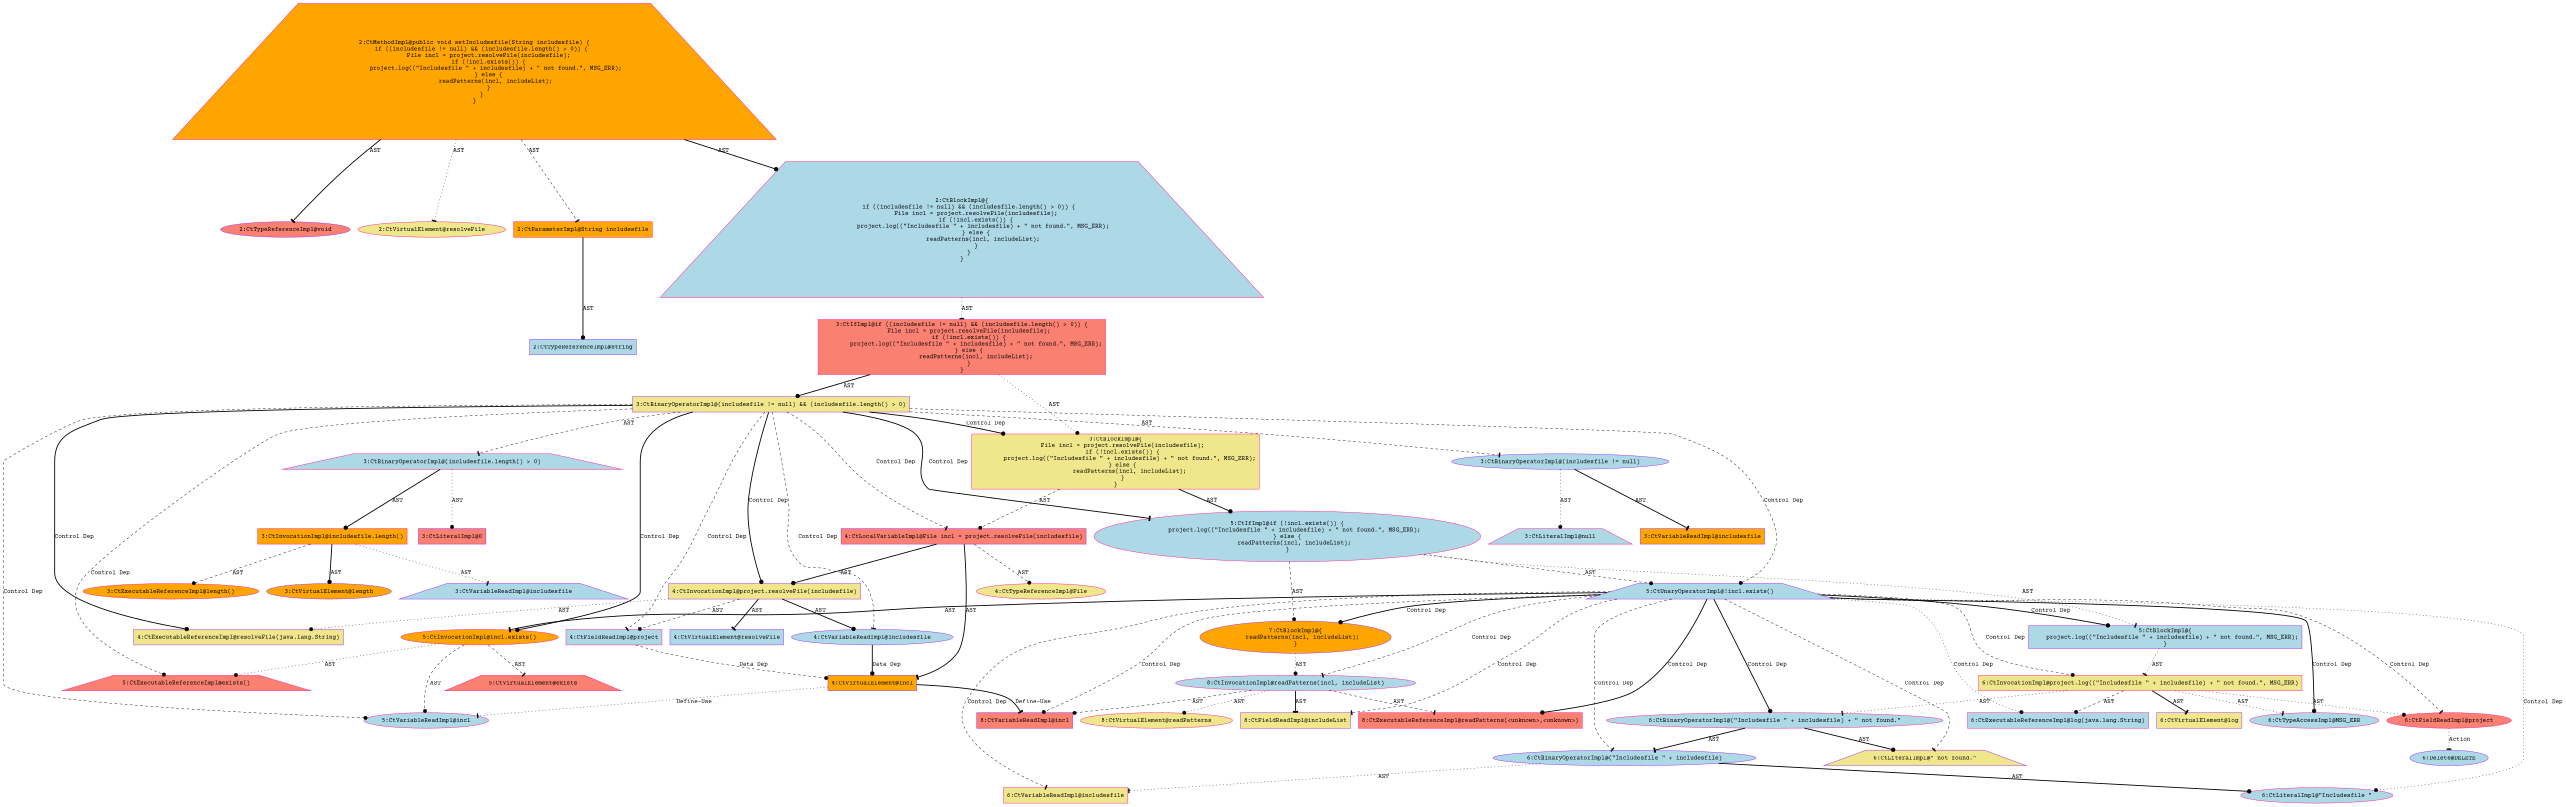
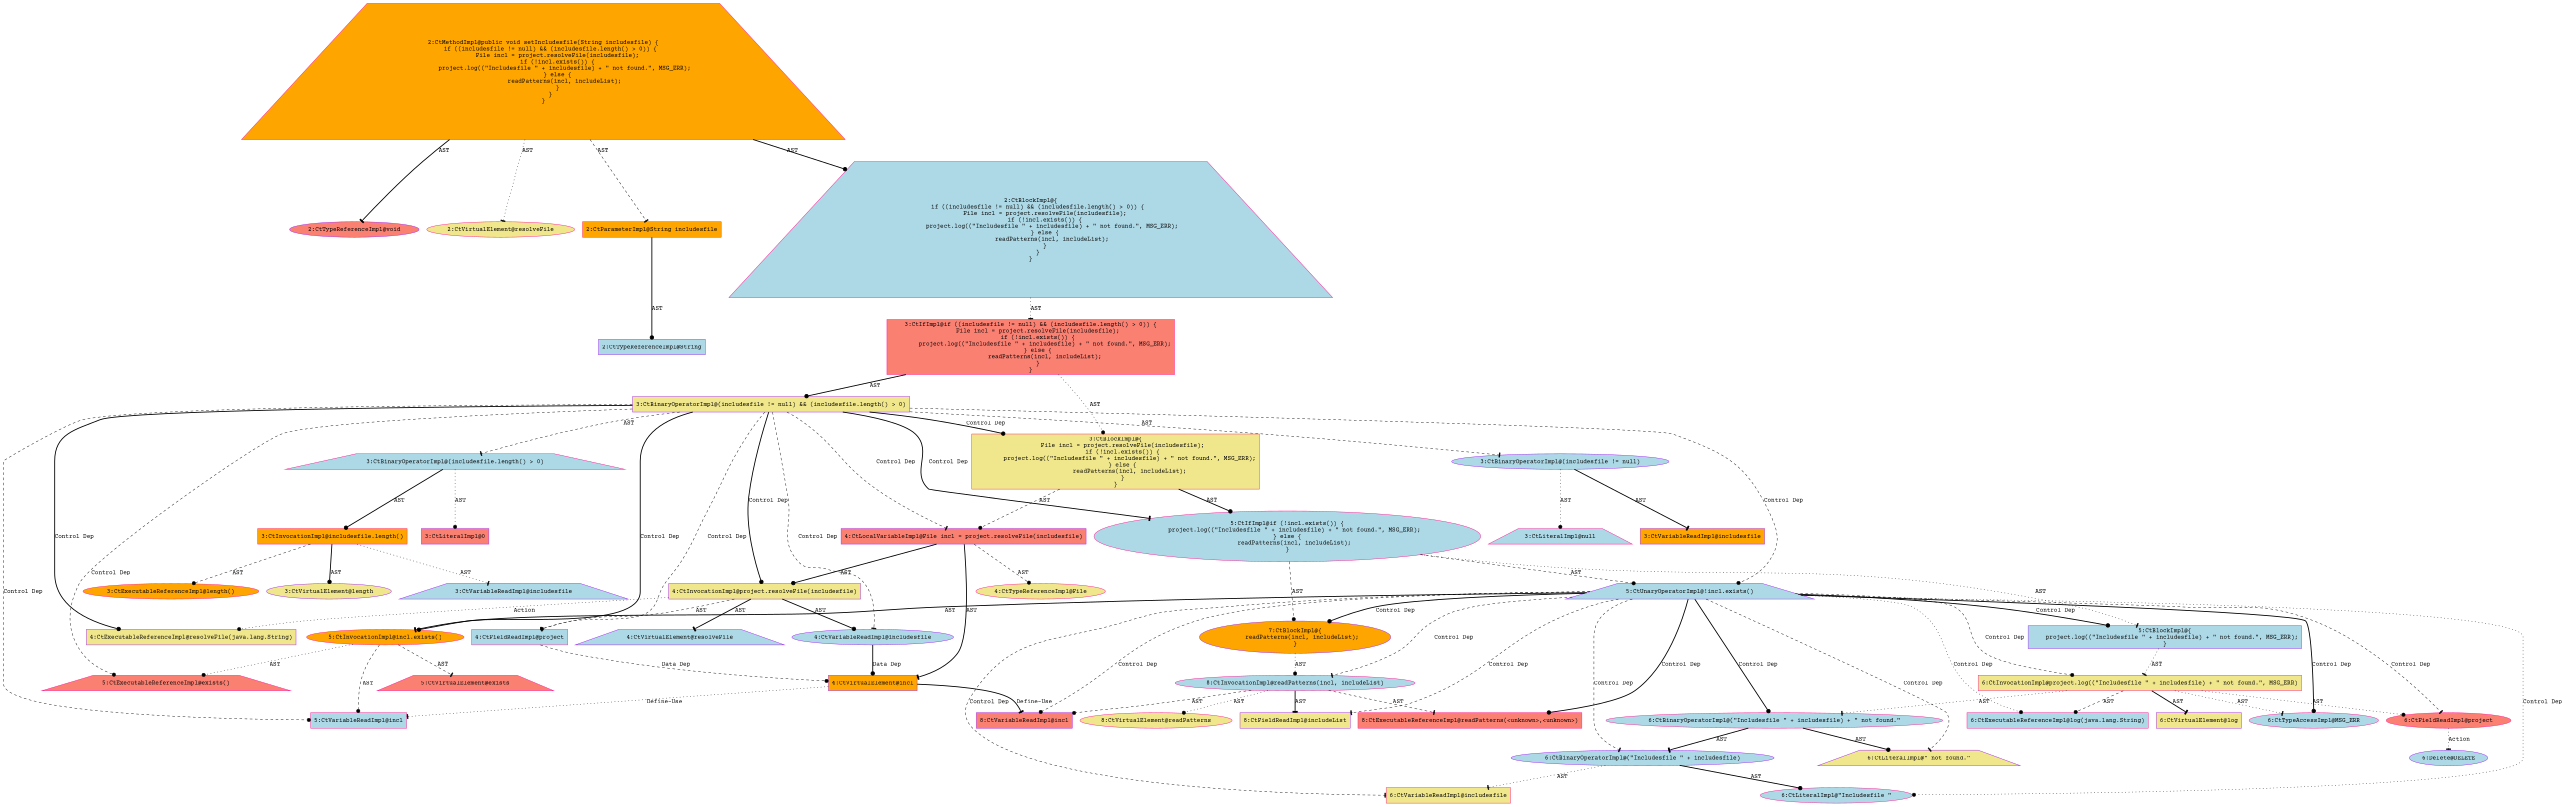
node "3:CtVirtualElement@length": fillcolor orange -> khaki
edge "4:CtInvocationImpl@project.resolveFile(includesfile)" -> "4:CtExecutableReferenceImpl@resolveFile(java.lang.String)": label "AST" -> "Action"
node "4:CtVirtualElement@resolveFile": shape box -> trapezium
node "5:CtVariableReadImpl@incl": shape ellipse -> box
